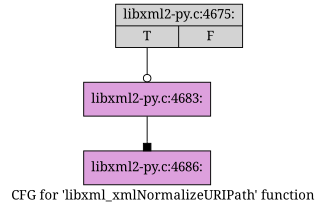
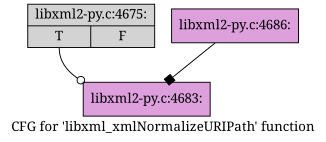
edge "libxml2-py.c:4683:" -> "libxml2-py.c:4686:": reversed
